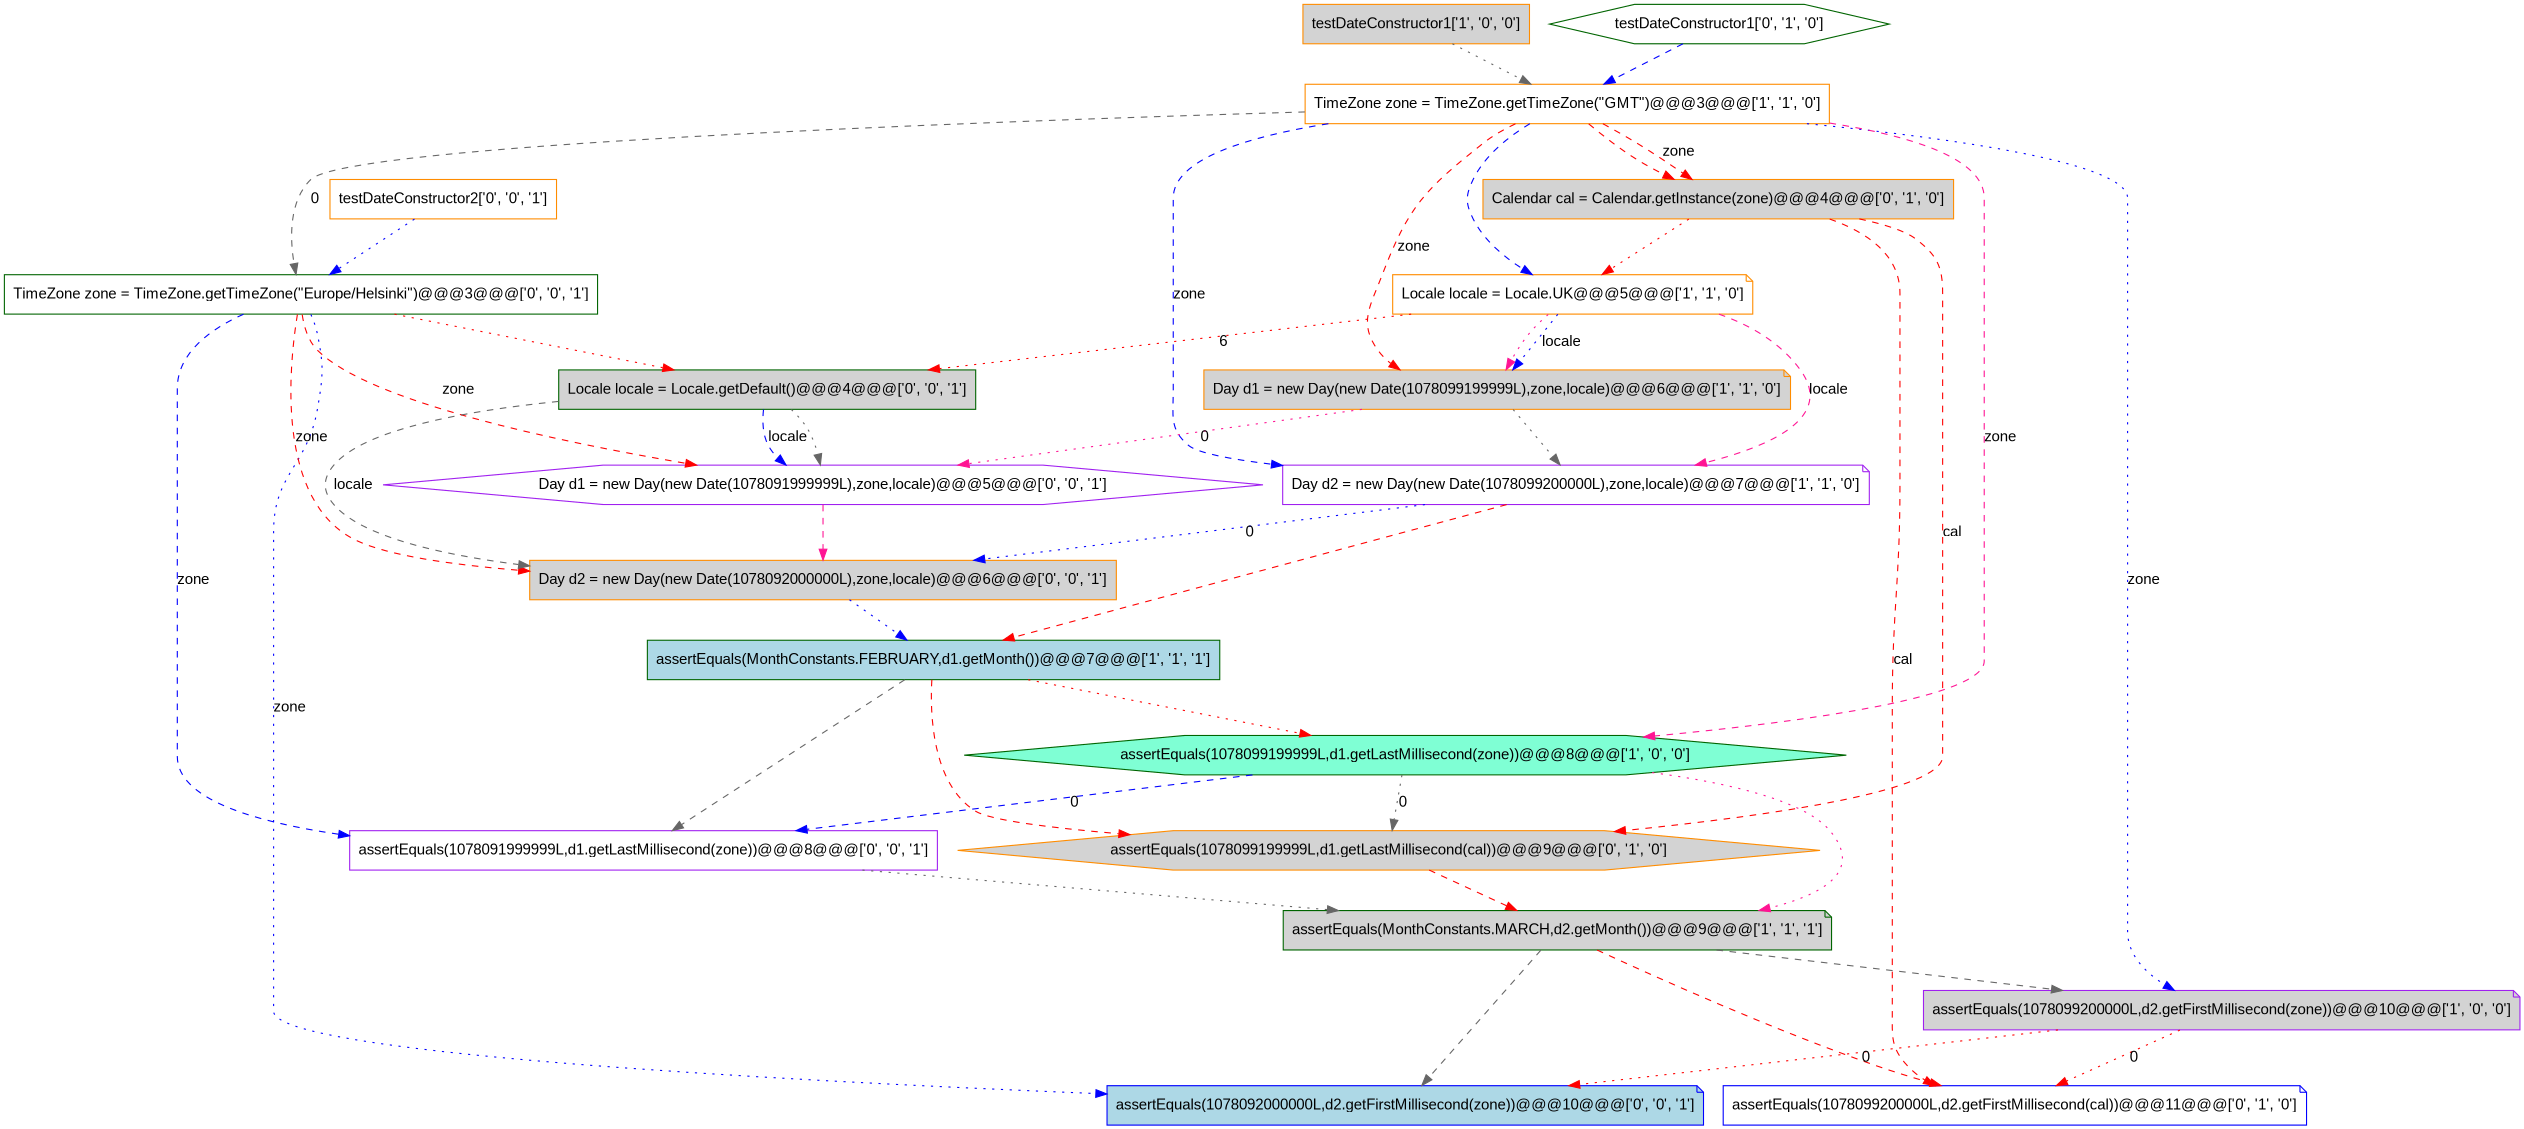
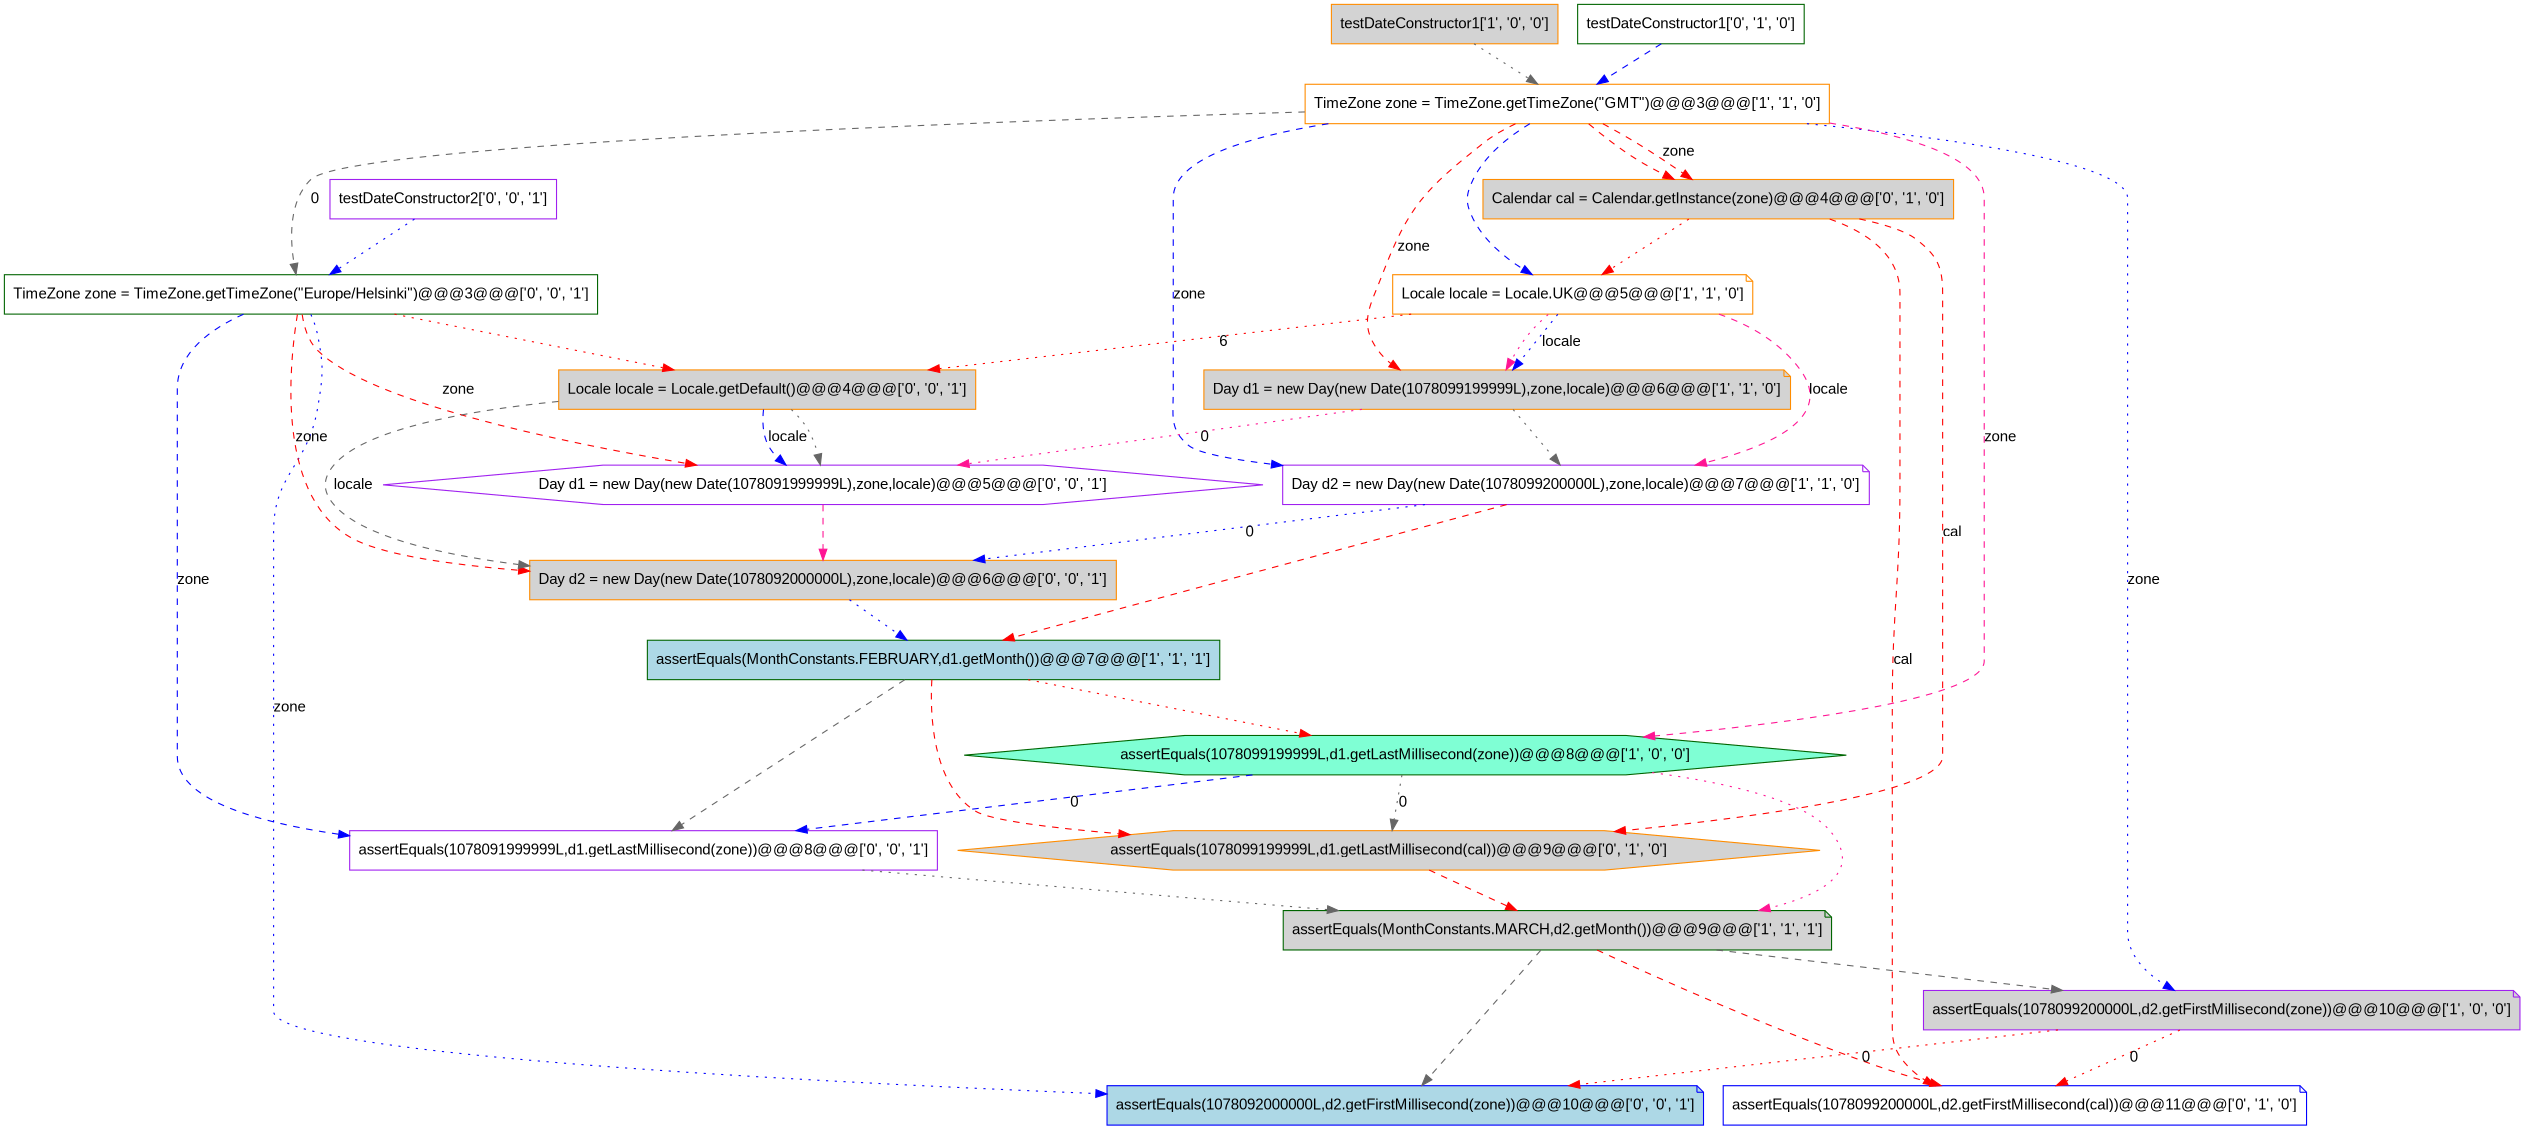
node "testDateConstructor1['0', '1', '0']": shape hexagon -> box
node "testDateConstructor2['0', '0', '1']": color darkorange -> purple
node "Locale locale = Locale.getDefault()@@@4@@@['0', '0', '1']": color darkgreen -> darkorange
